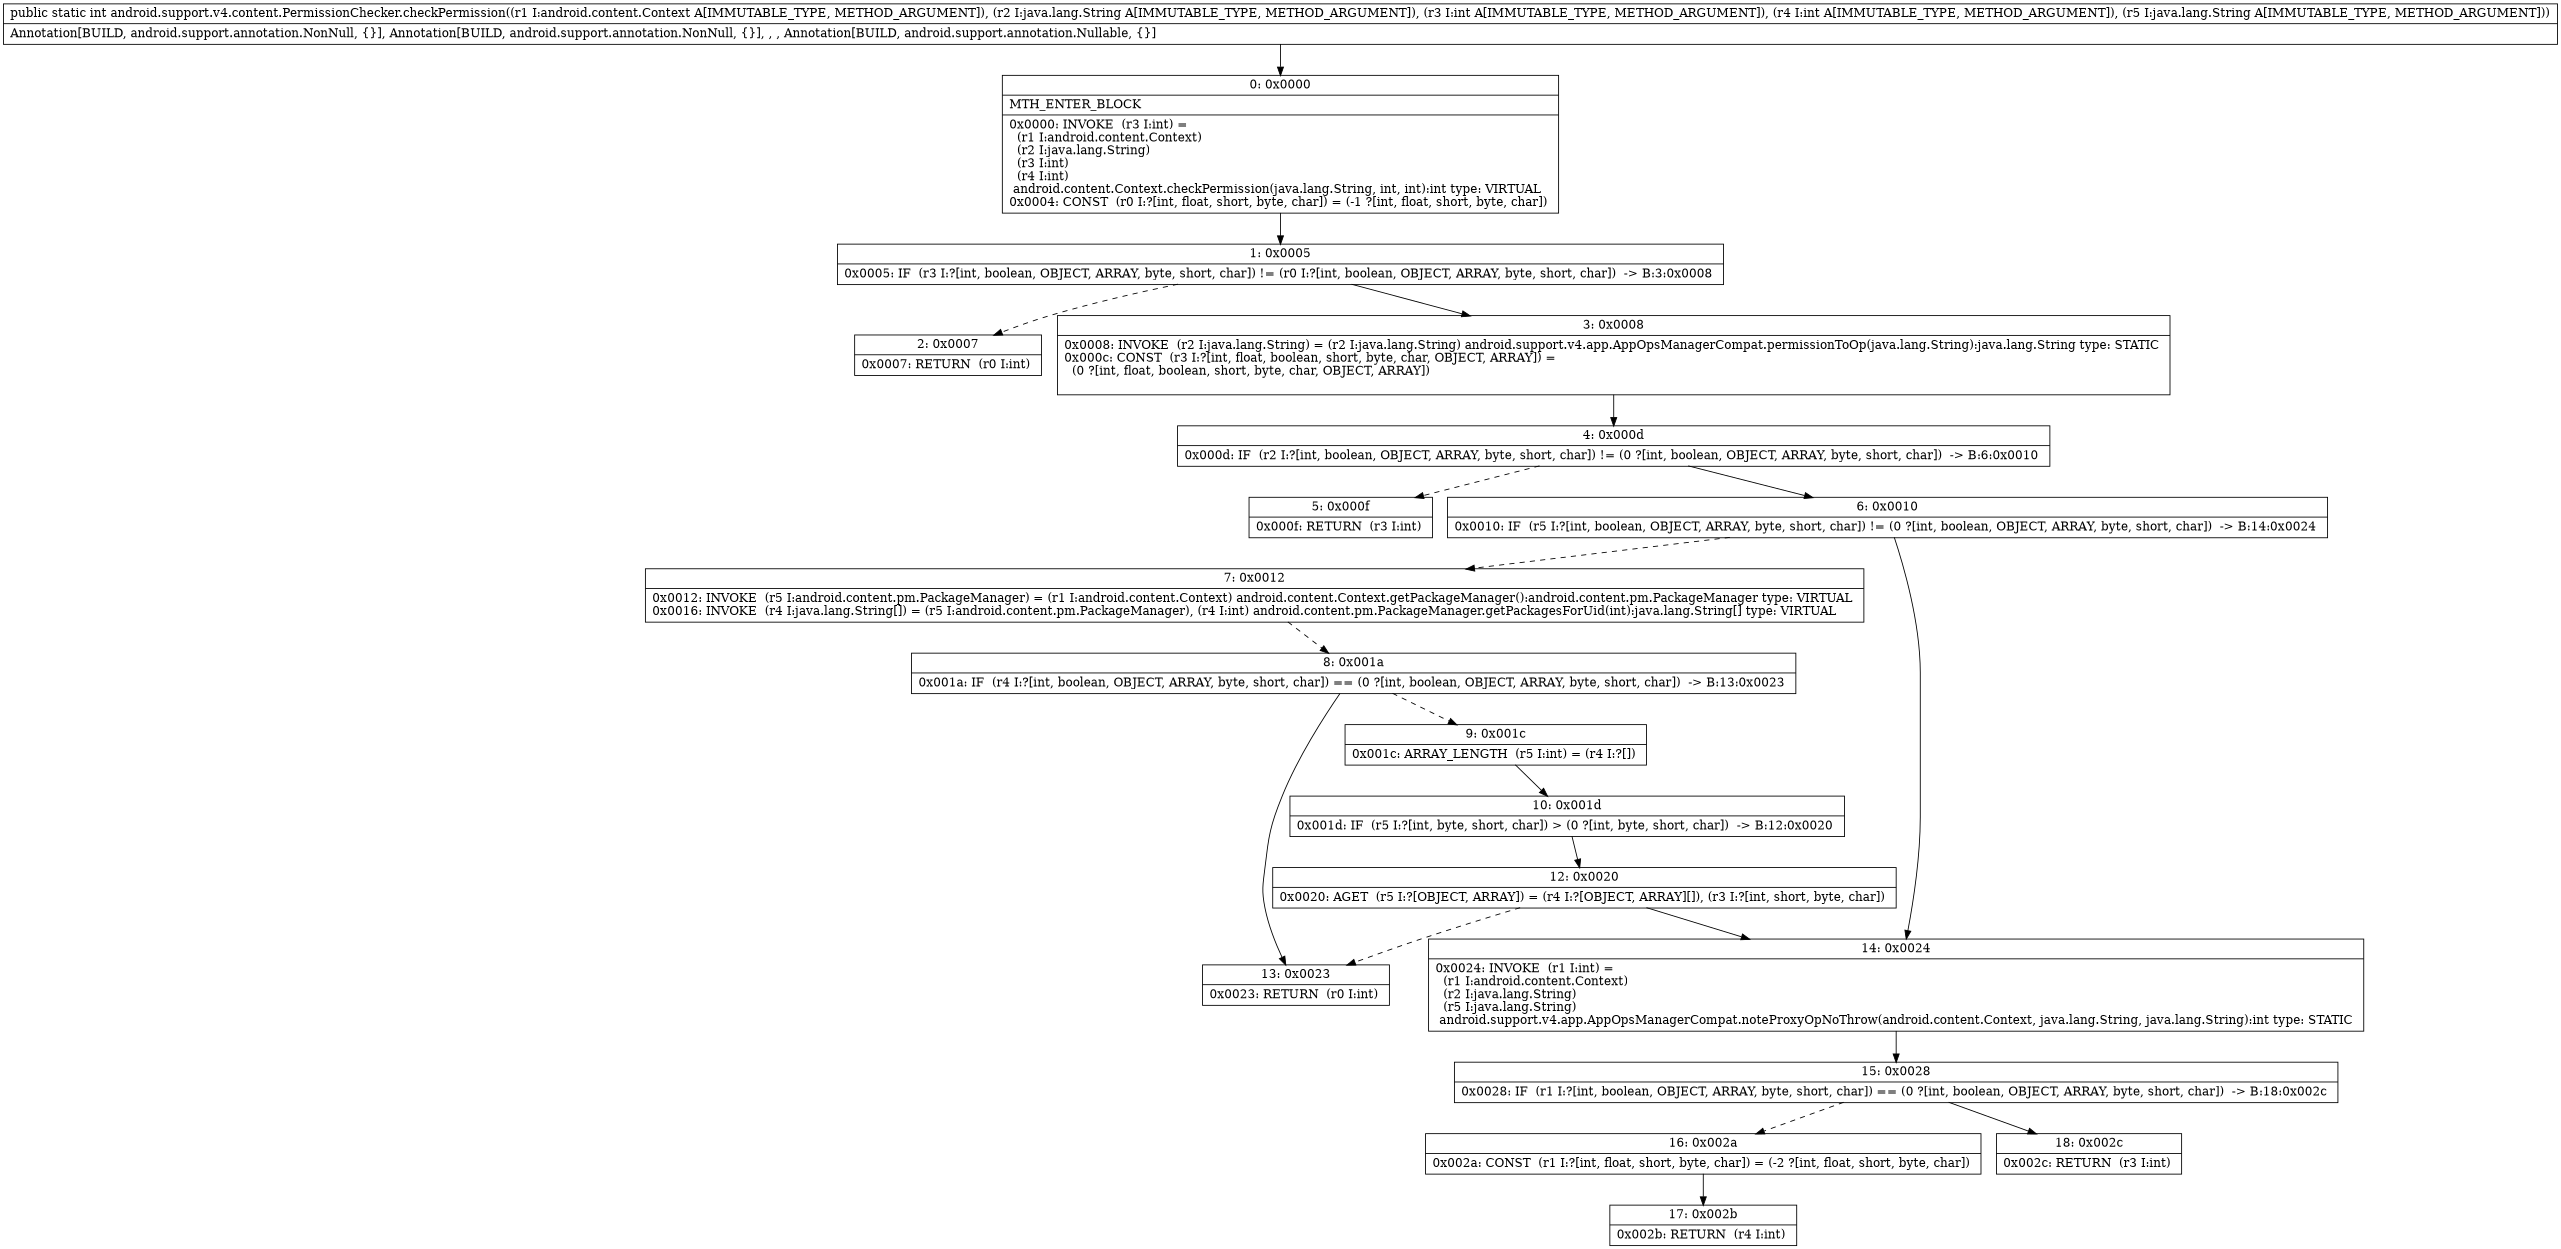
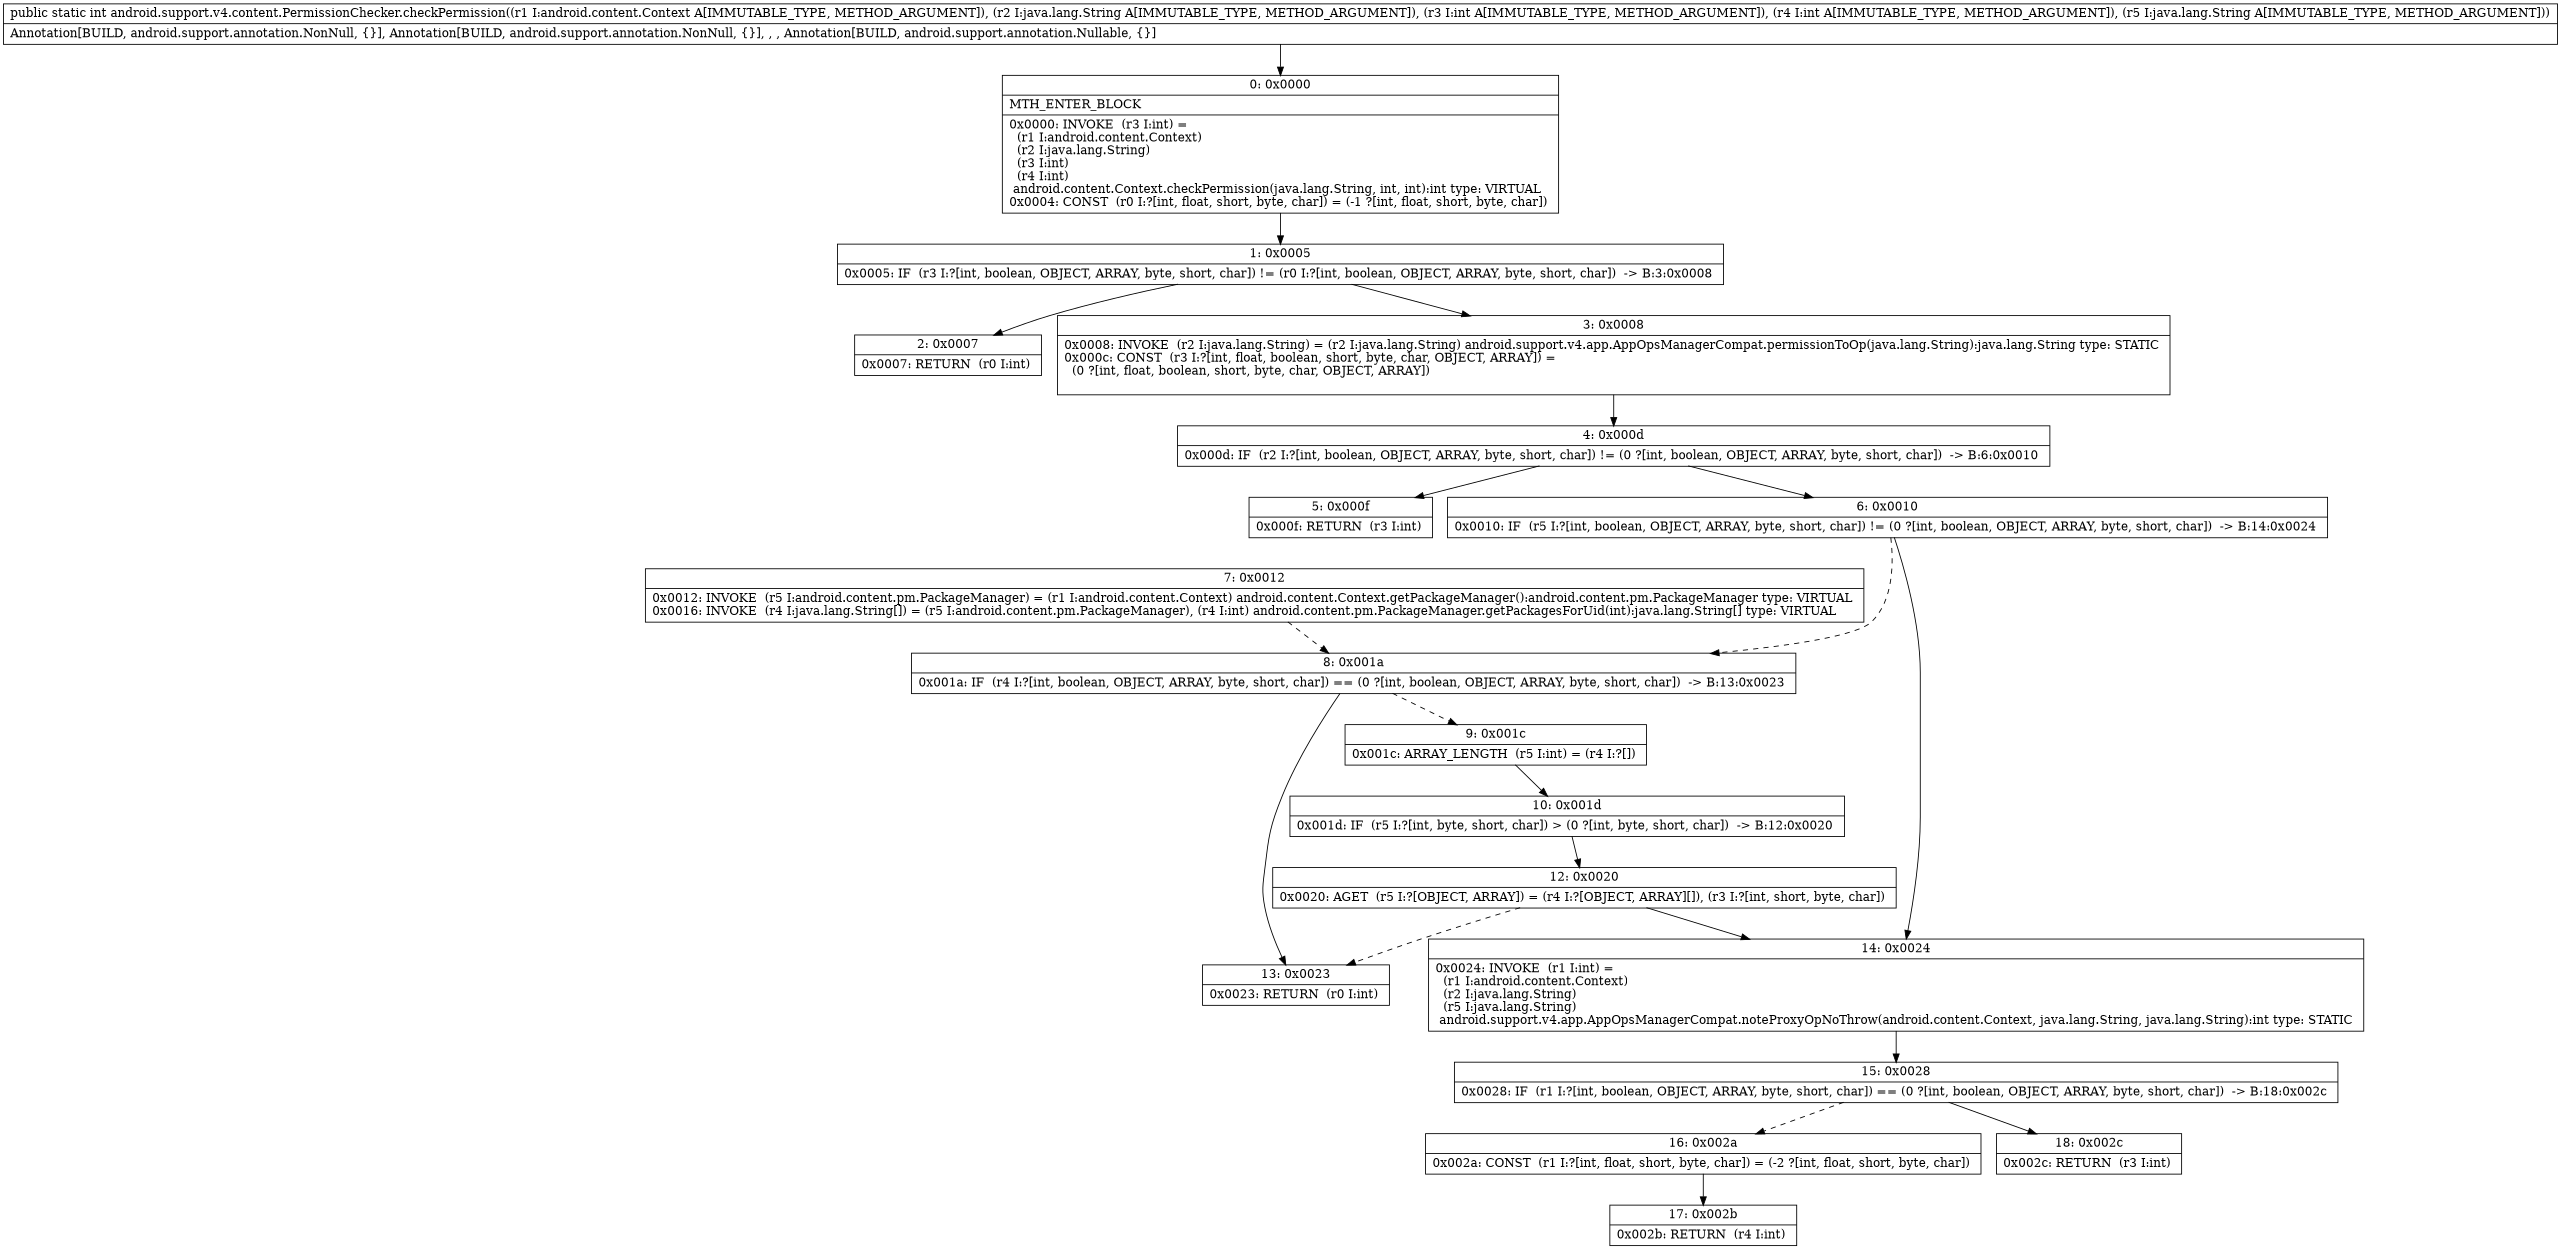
edge "1: 0x0005" -> "2: 0x0007": style dashed -> solid
edge "4: 0x000d" -> "5: 0x000f": style dashed -> solid
edge "6: 0x0010" -> "7: 0x0012": now "6: 0x0010" -> "8: 0x001a"
